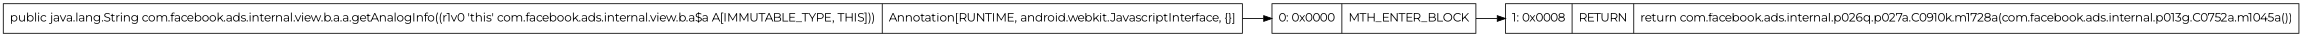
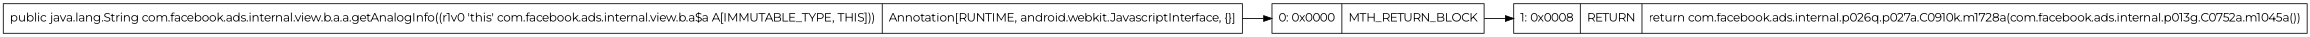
node "0: 0x0000": text "MTH_ENTER_BLOCK" -> "MTH_RETURN_BLOCK"
